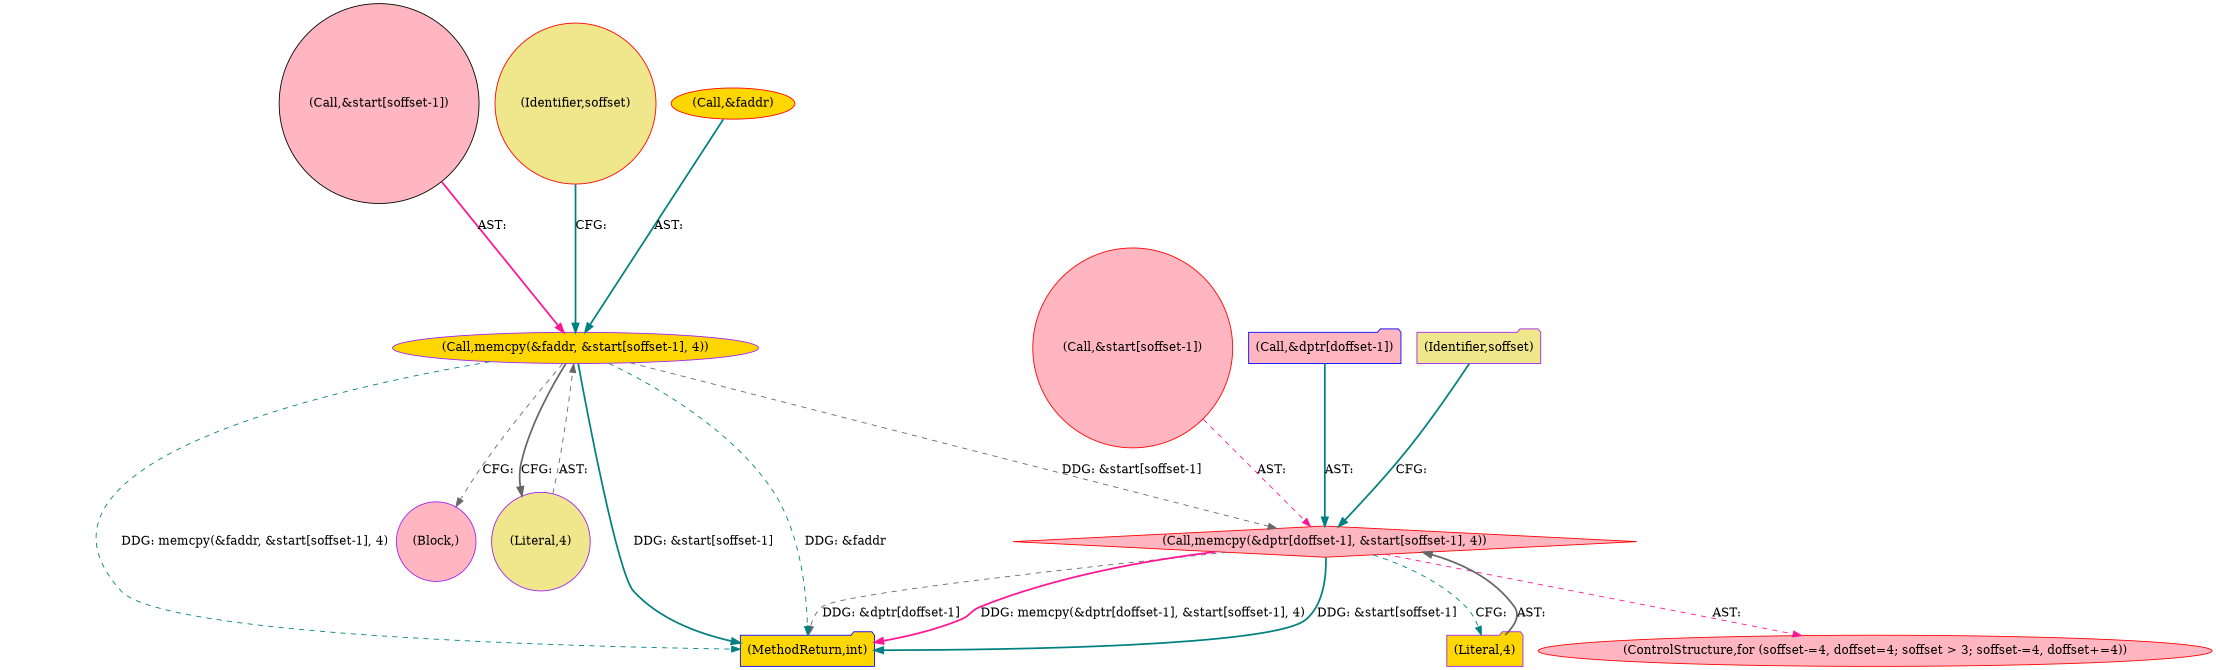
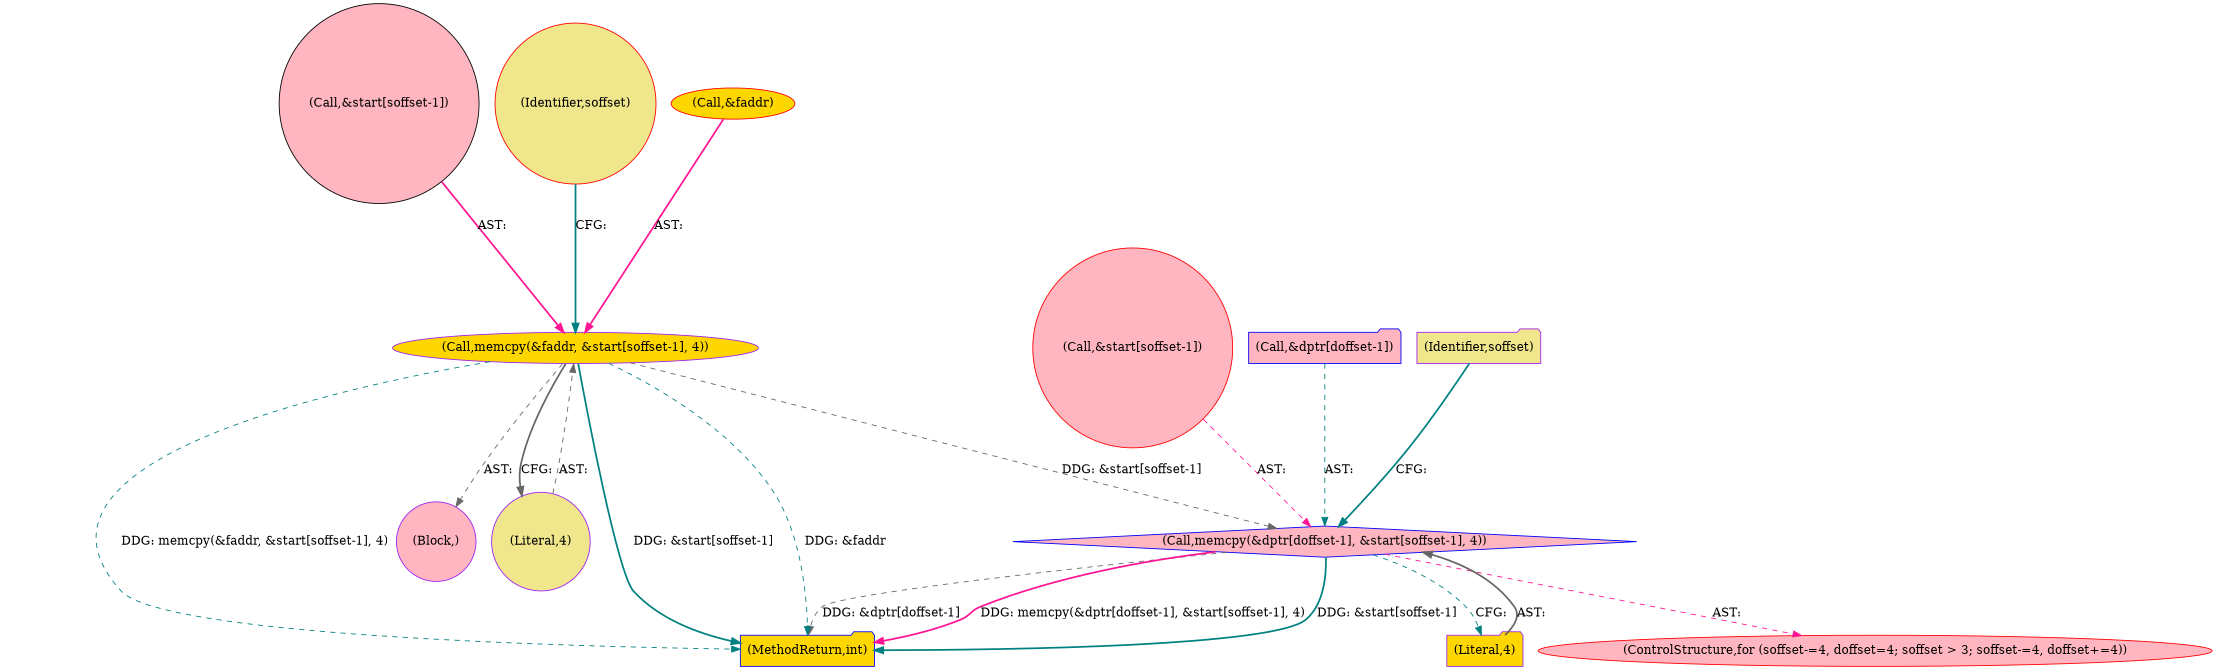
edge "(Call,&faddr)" -> "(Call,memcpy(&faddr, &start[soffset-1], 4))": color teal -> deeppink
edge "(Call,&dptr[doffset-1])" -> "(Call,memcpy(&dptr[doffset-1], &start[soffset-1], 4))": style bold -> dashed
edge "(Call,memcpy(&faddr, &start[soffset-1], 4))" -> "(Block,)": label "CFG: " -> "AST: "
node "(Call,memcpy(&dptr[doffset-1], &start[soffset-1], 4))": color red -> blue
